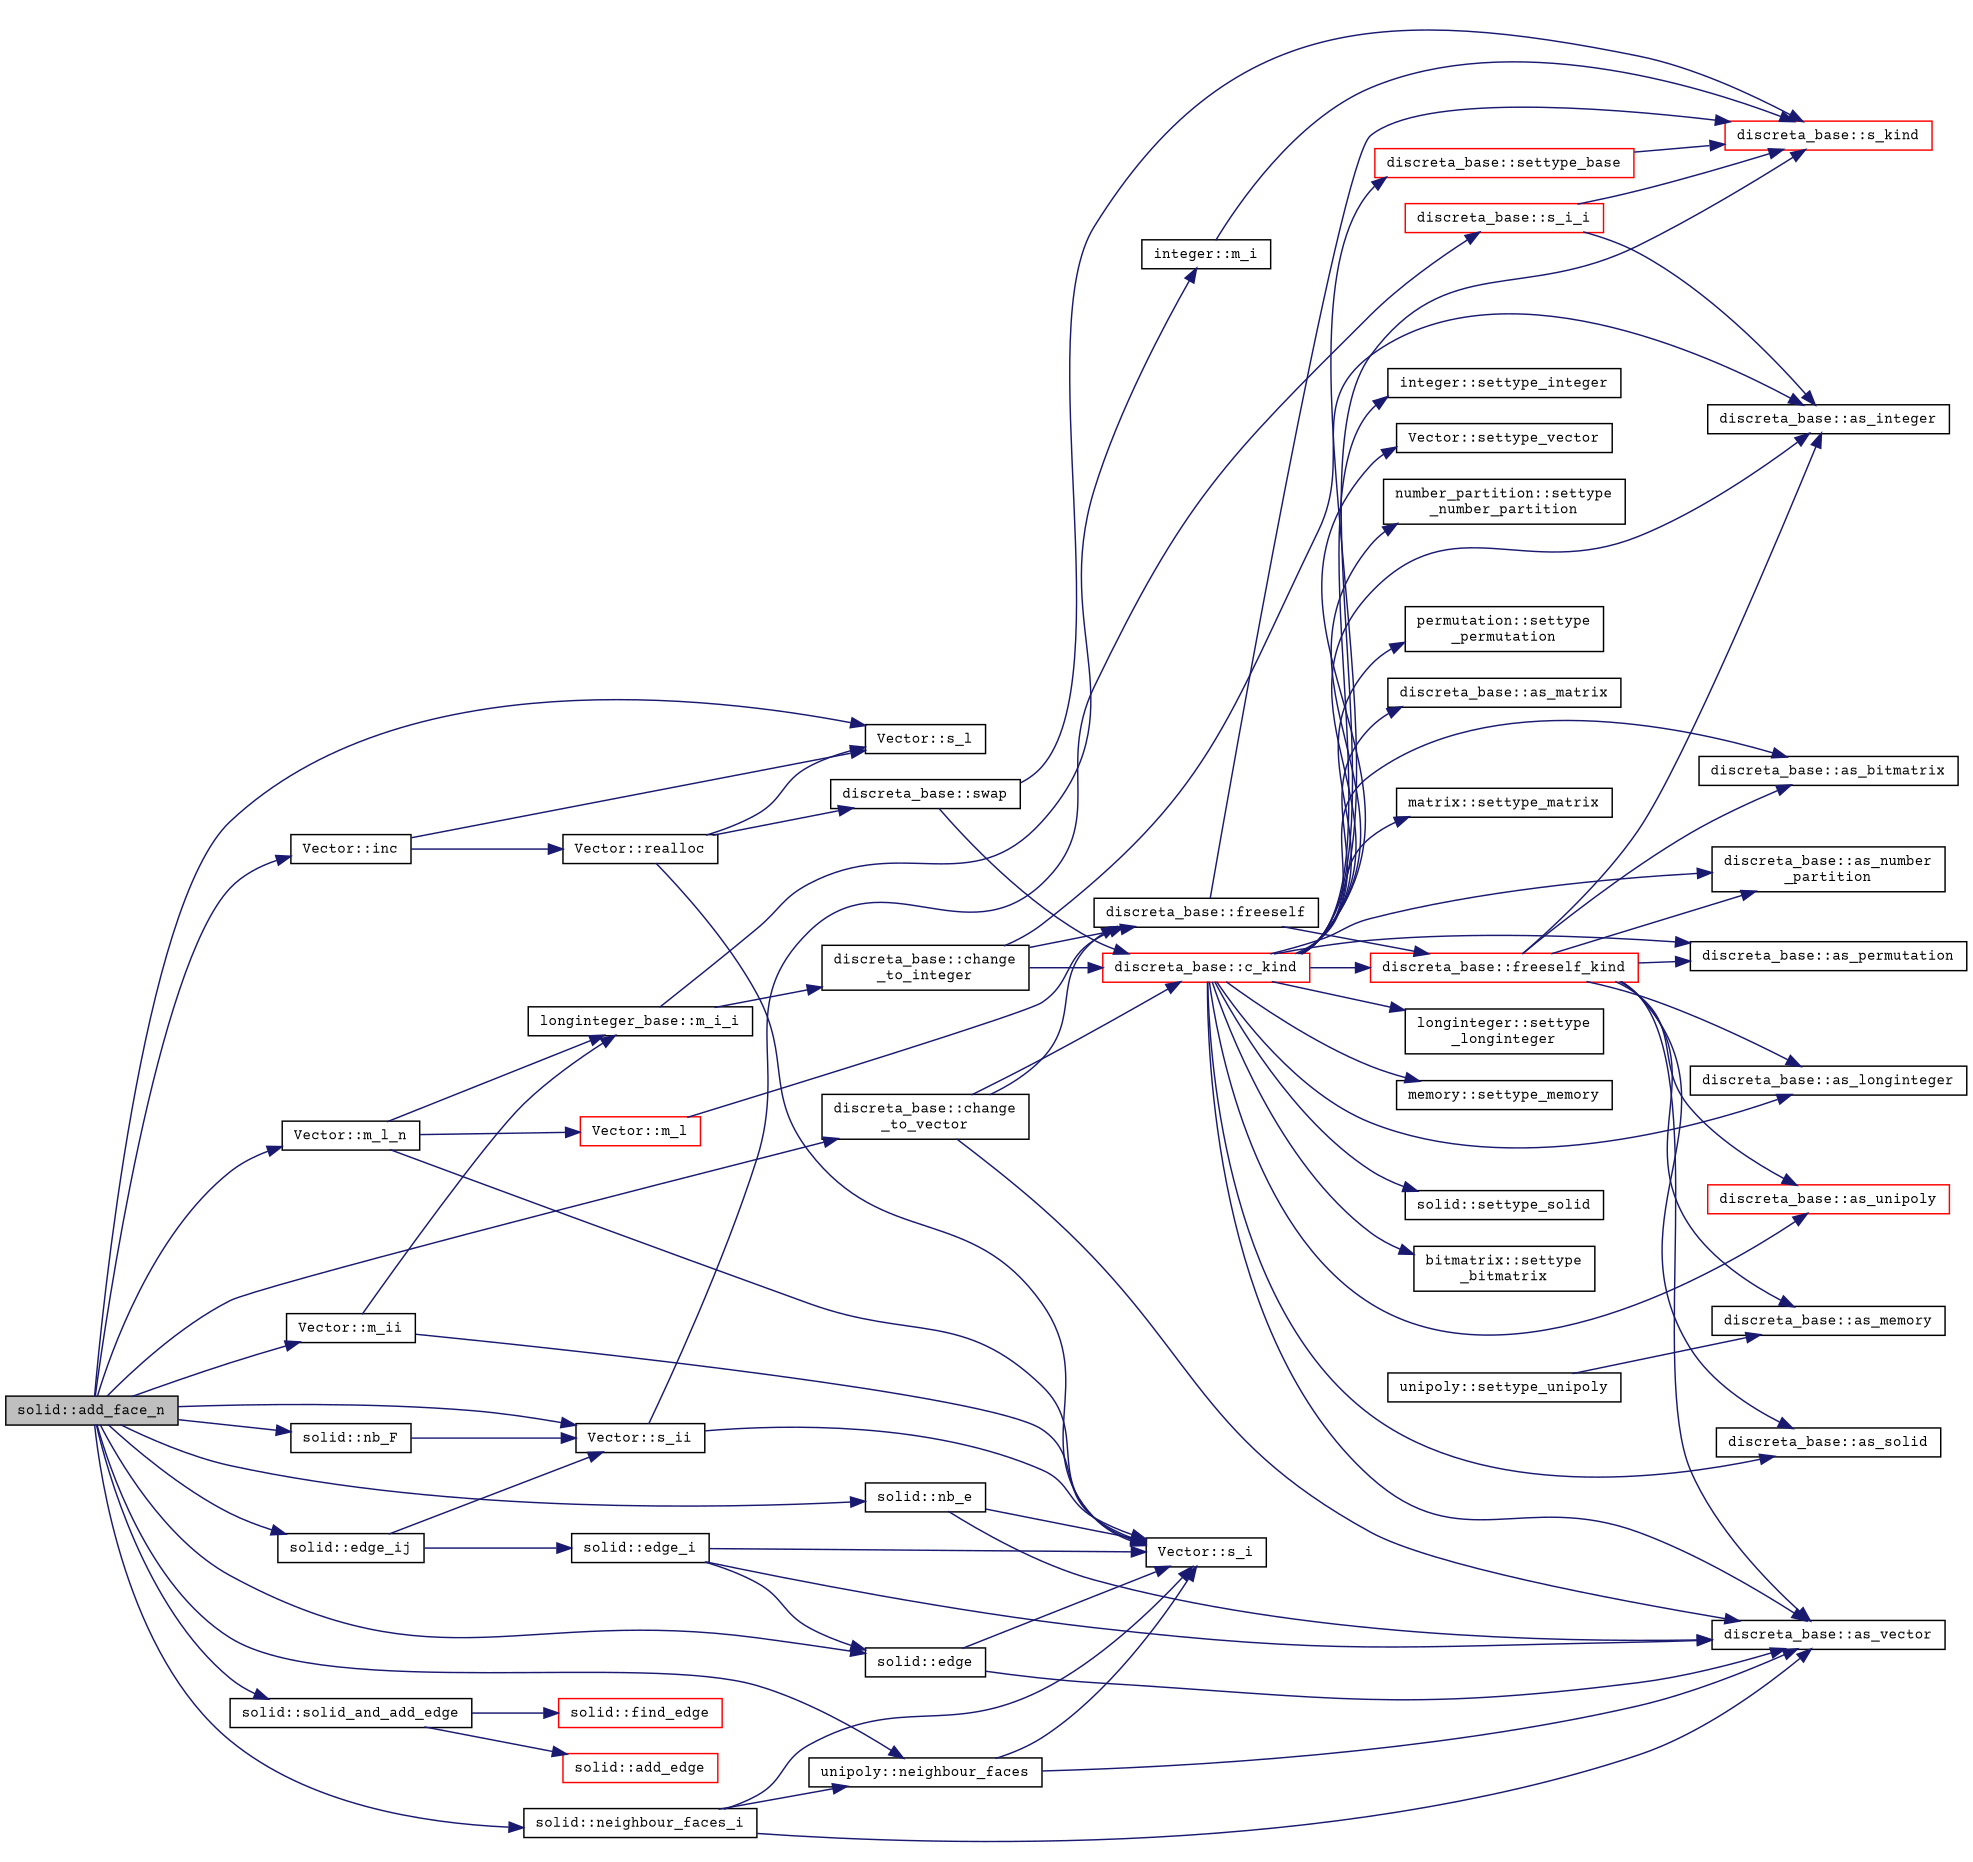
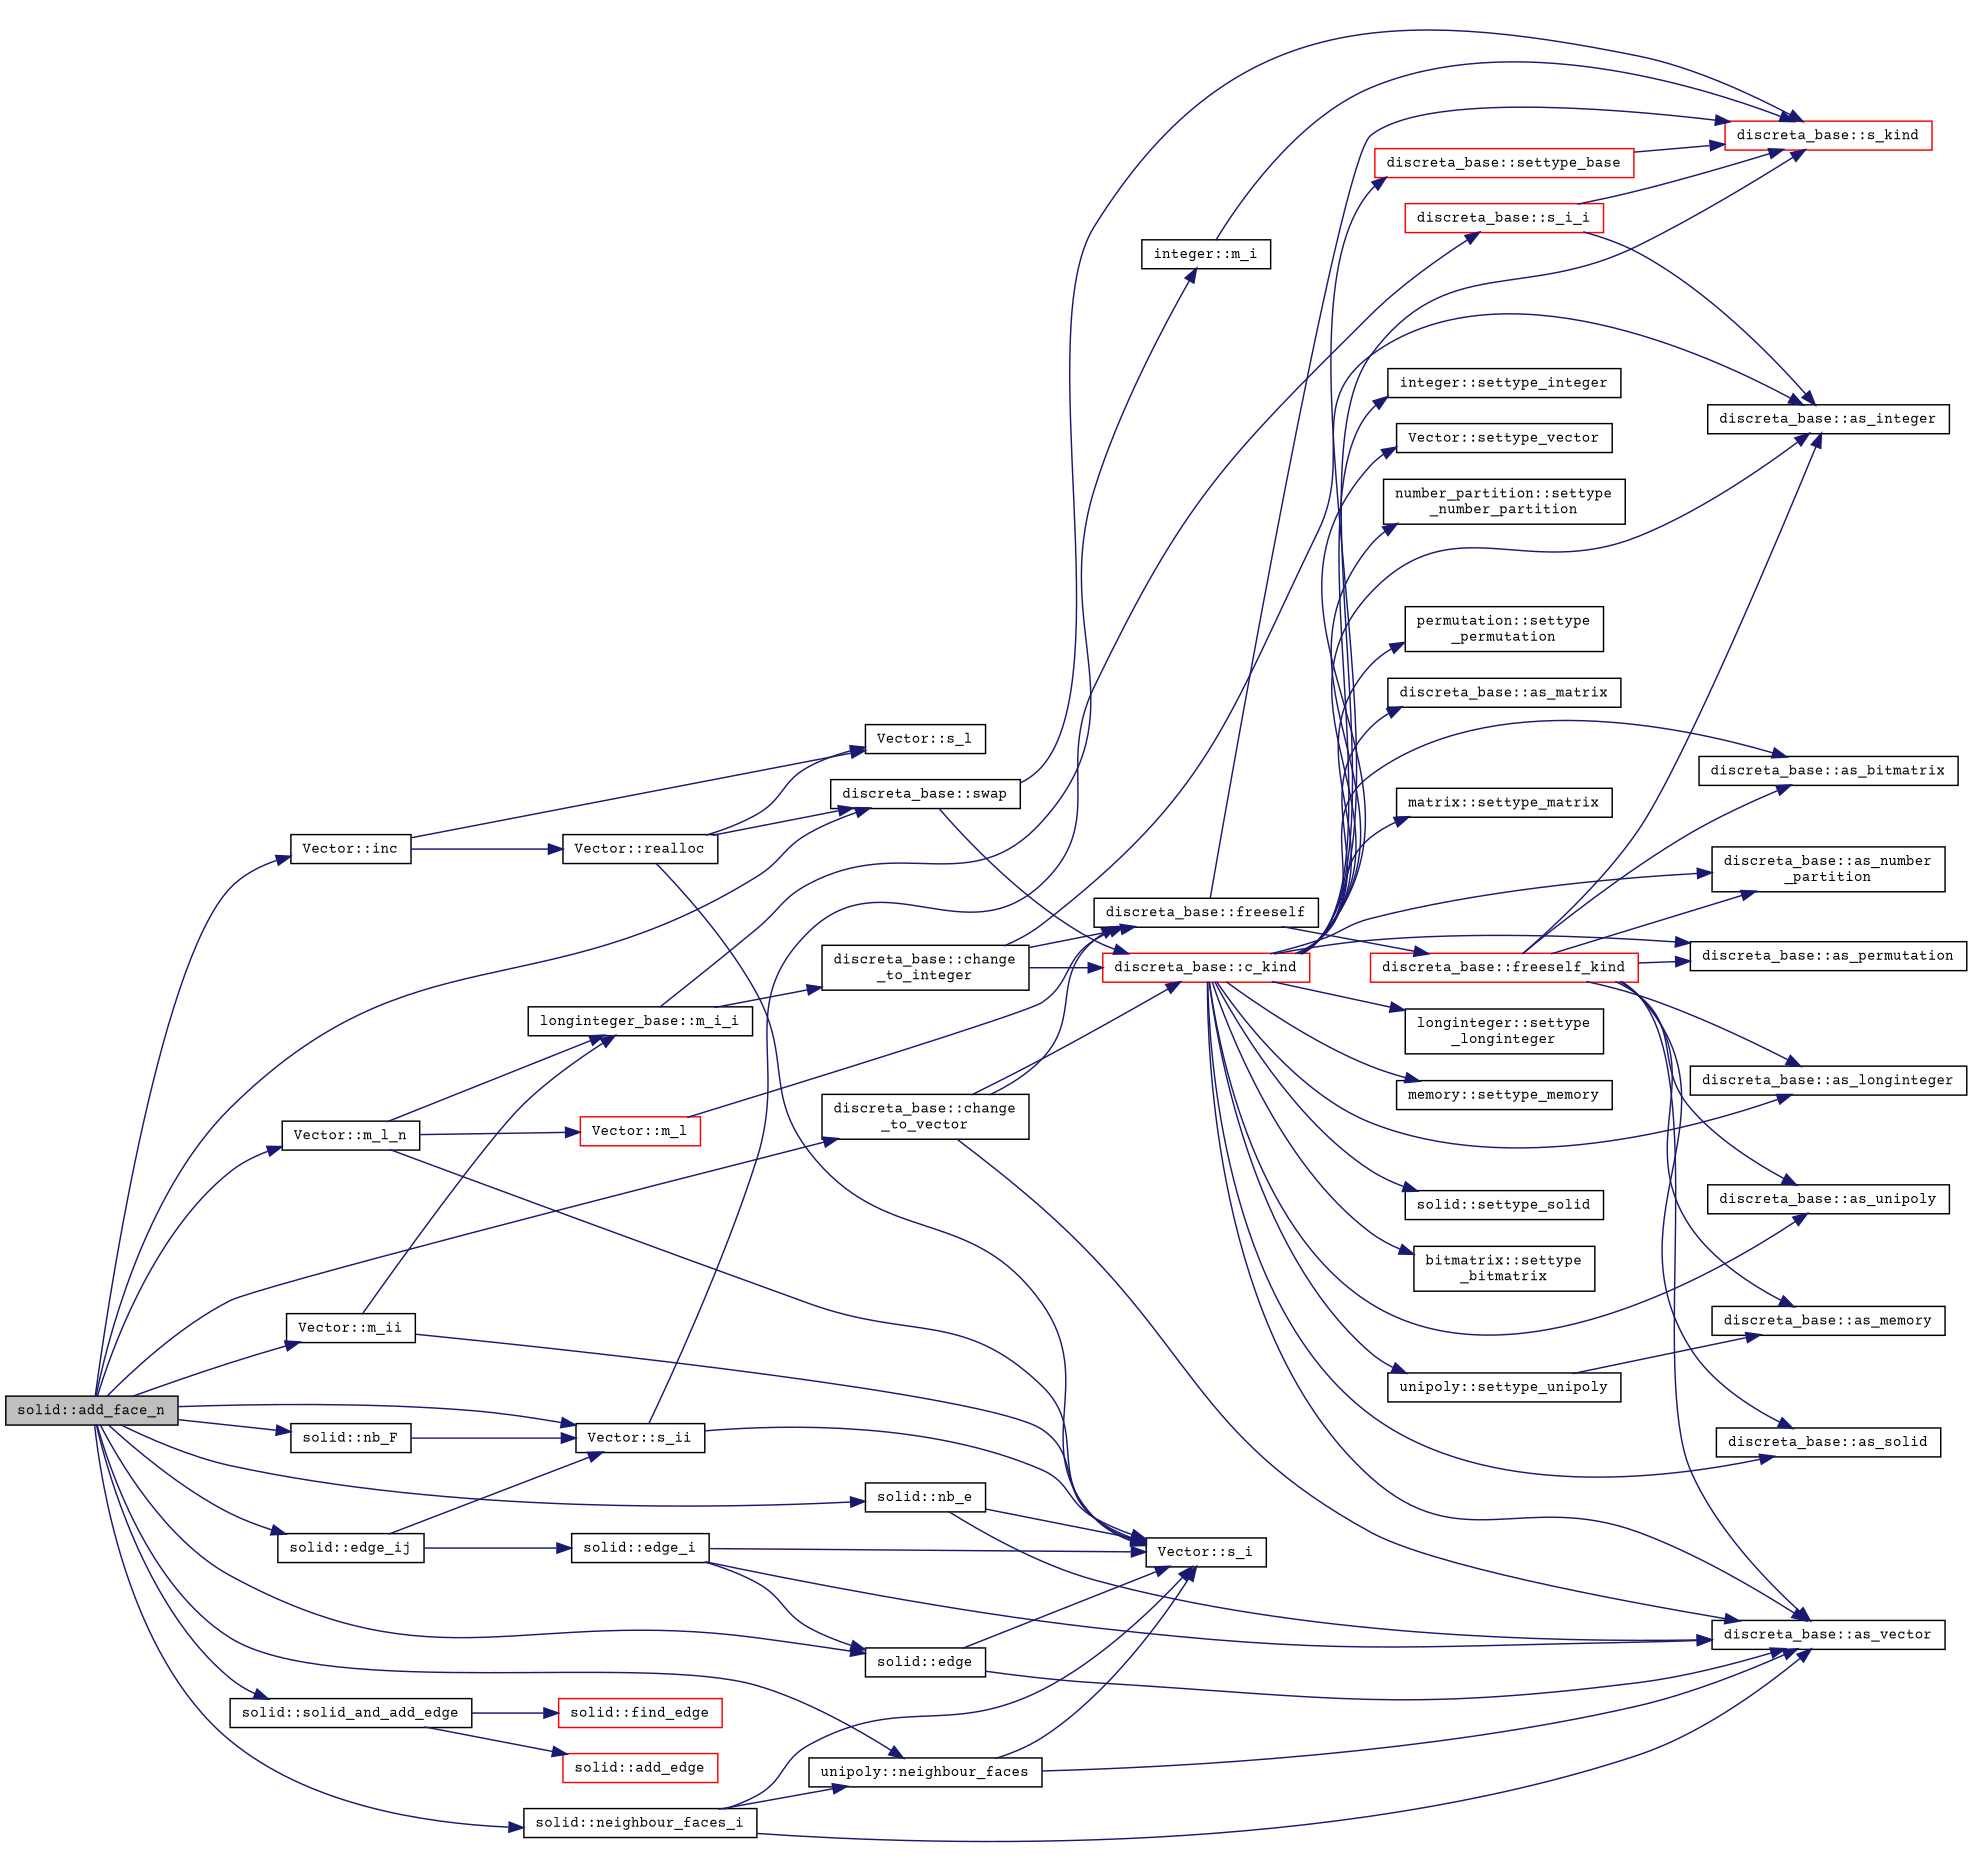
edge "solid::add_face_n" -> "Vector::s_l": now "solid::add_face_n" -> "discreta_base::swap"
edge "discreta_base::c_kind" -> "discreta_base::freeself_kind": now "discreta_base::c_kind" -> "unipoly::settype_unipoly"
node "discreta_base::as_unipoly": color red -> black
